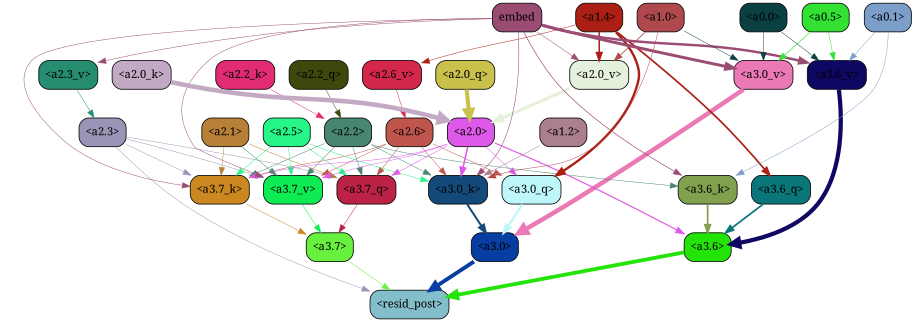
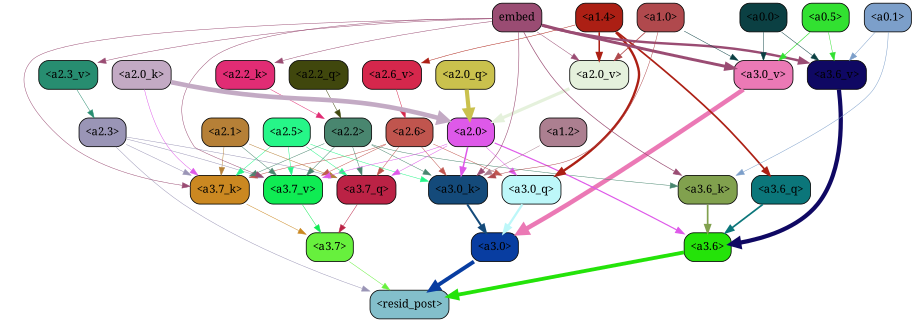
edge "embed" -> "<a2.2_k>": added
edge "<a2.0>" -> "<a3.7_k>": now "<a2.0_k>" -> "<a3.7_k>"
